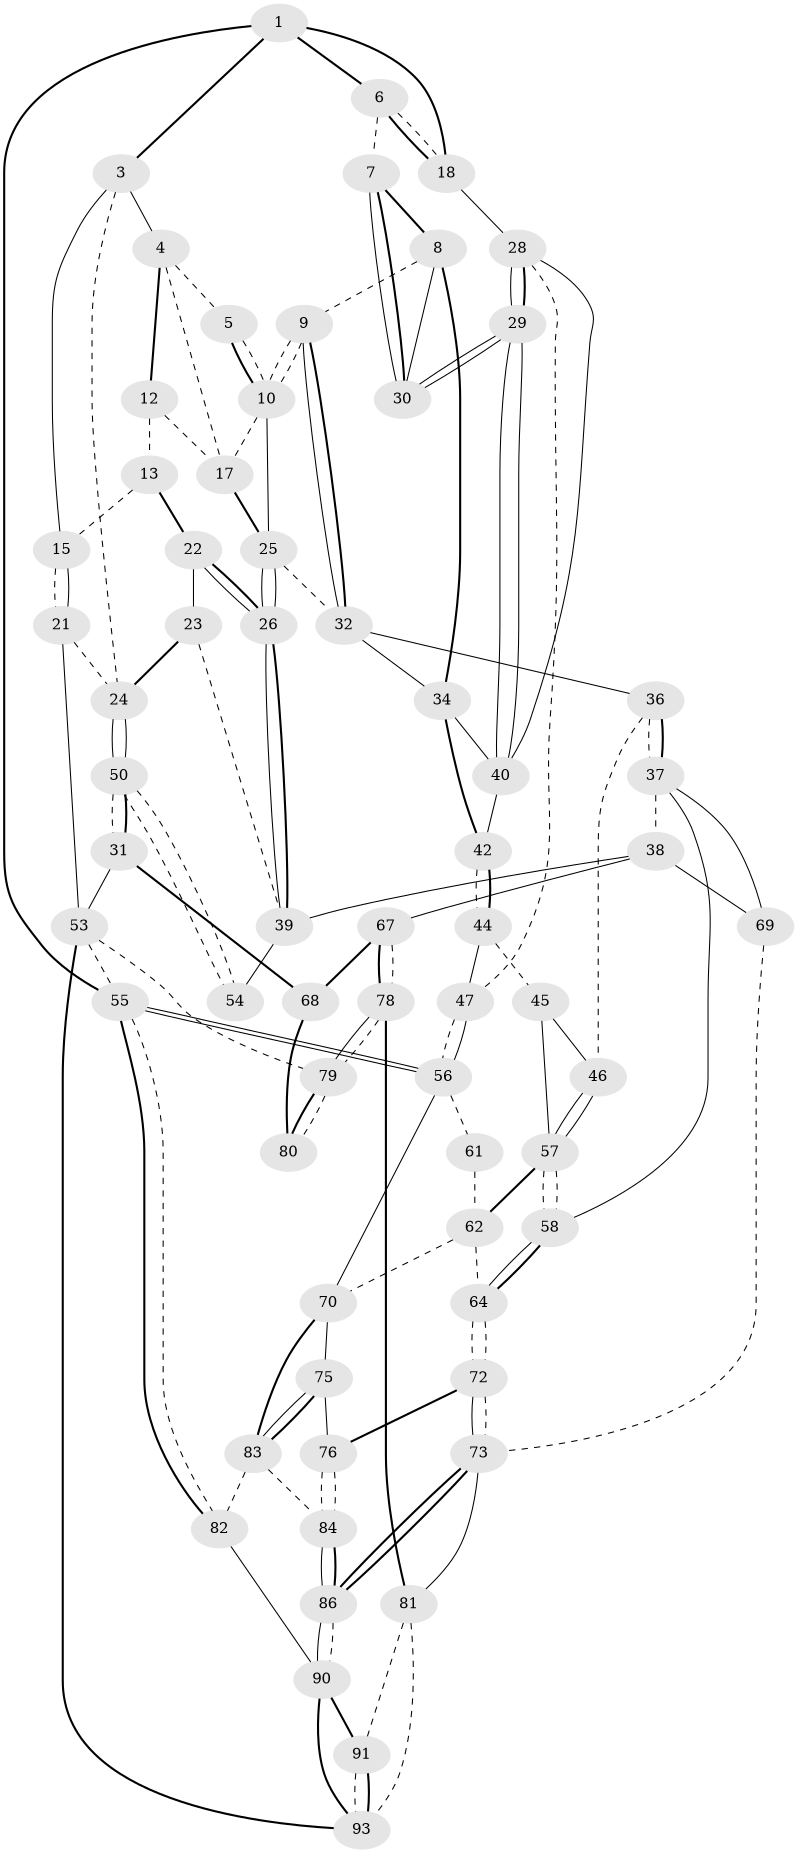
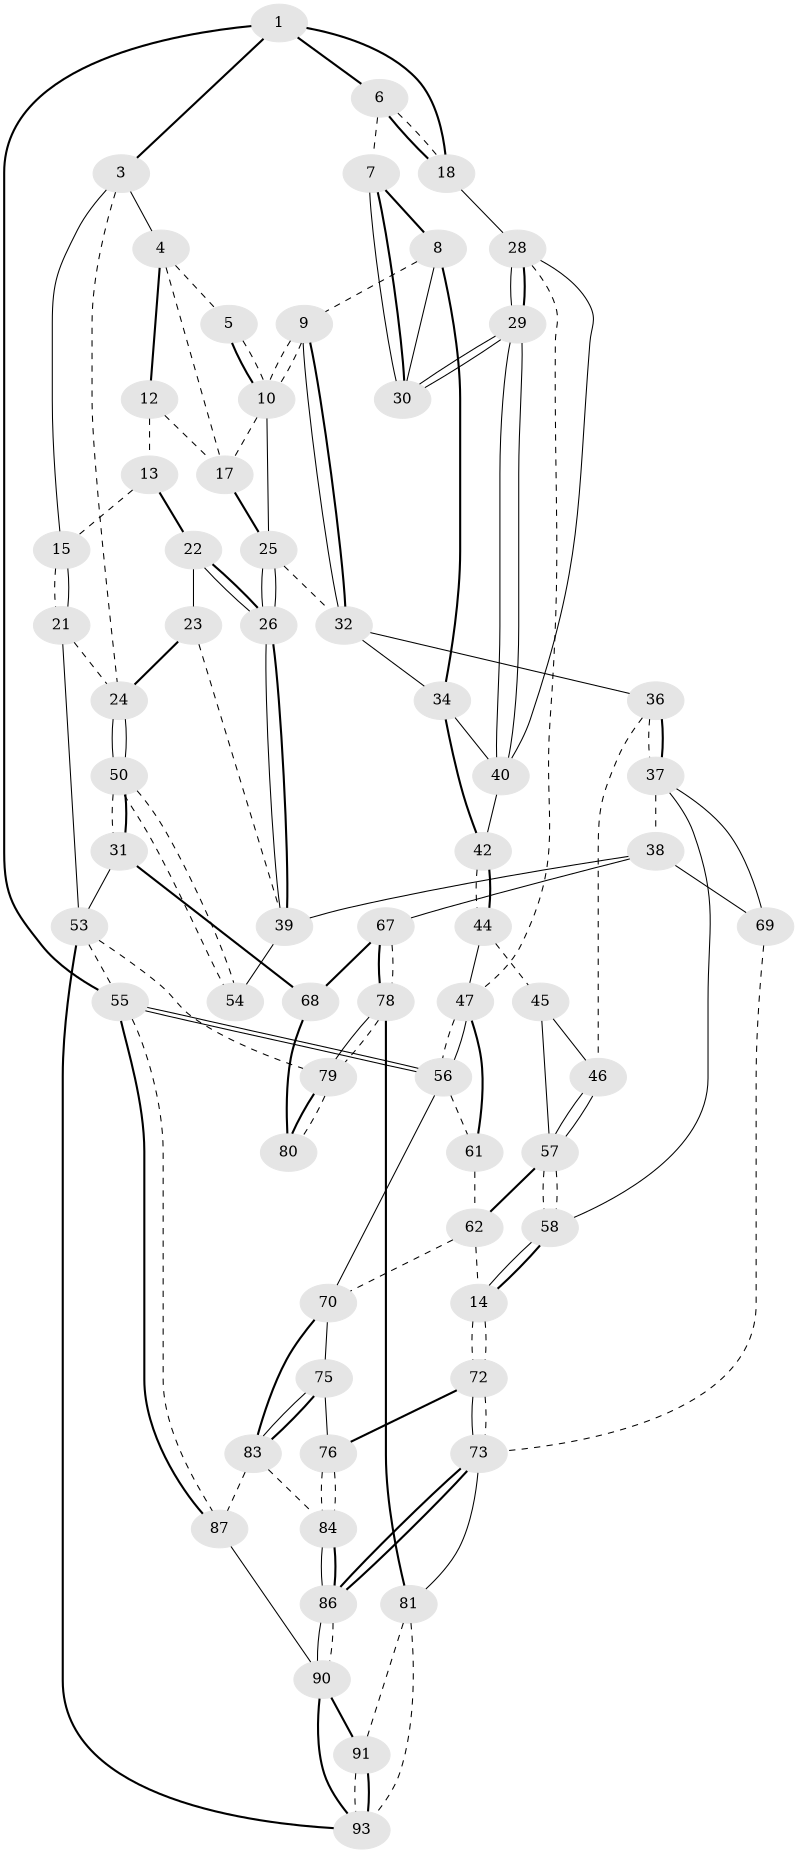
edge "47" -- "61": added
node "64": label "64" -> "14"
node "82": label "82" -> "87"
